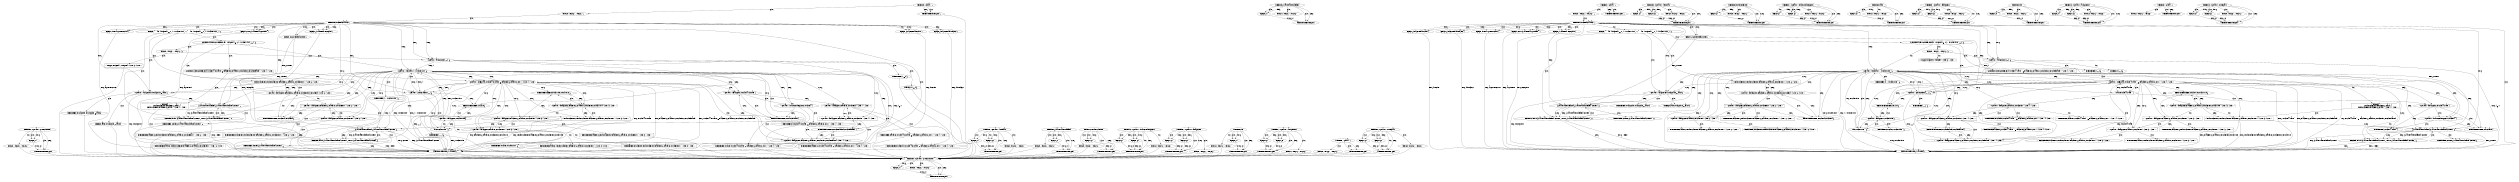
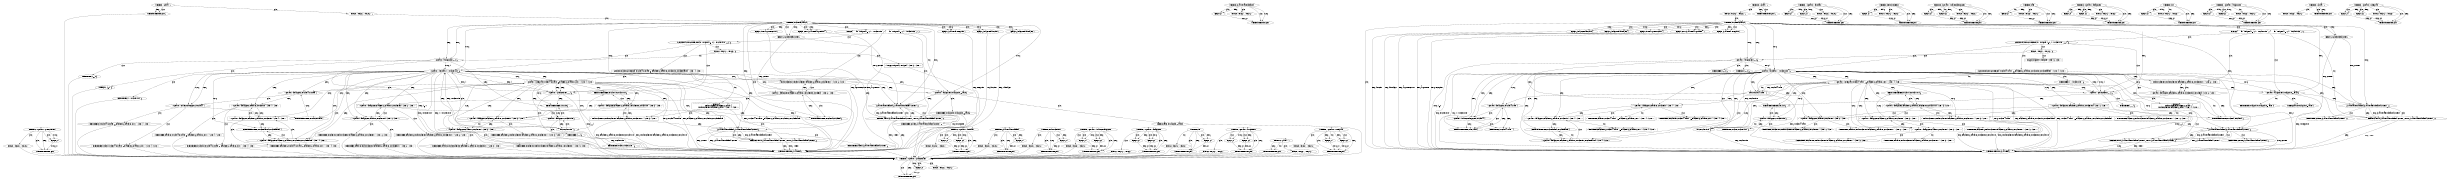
edge "(<operator>.fieldAccess,touches[i].m_state)" -> "(FIELD_IDENTIFIER,m_state,m_state)": removed, label "AST:"
edge "(FIELD_IDENTIFIER,state,state)" -> "(<operator>.fieldAccess,touches[i].state)": added, label "CFG:"
